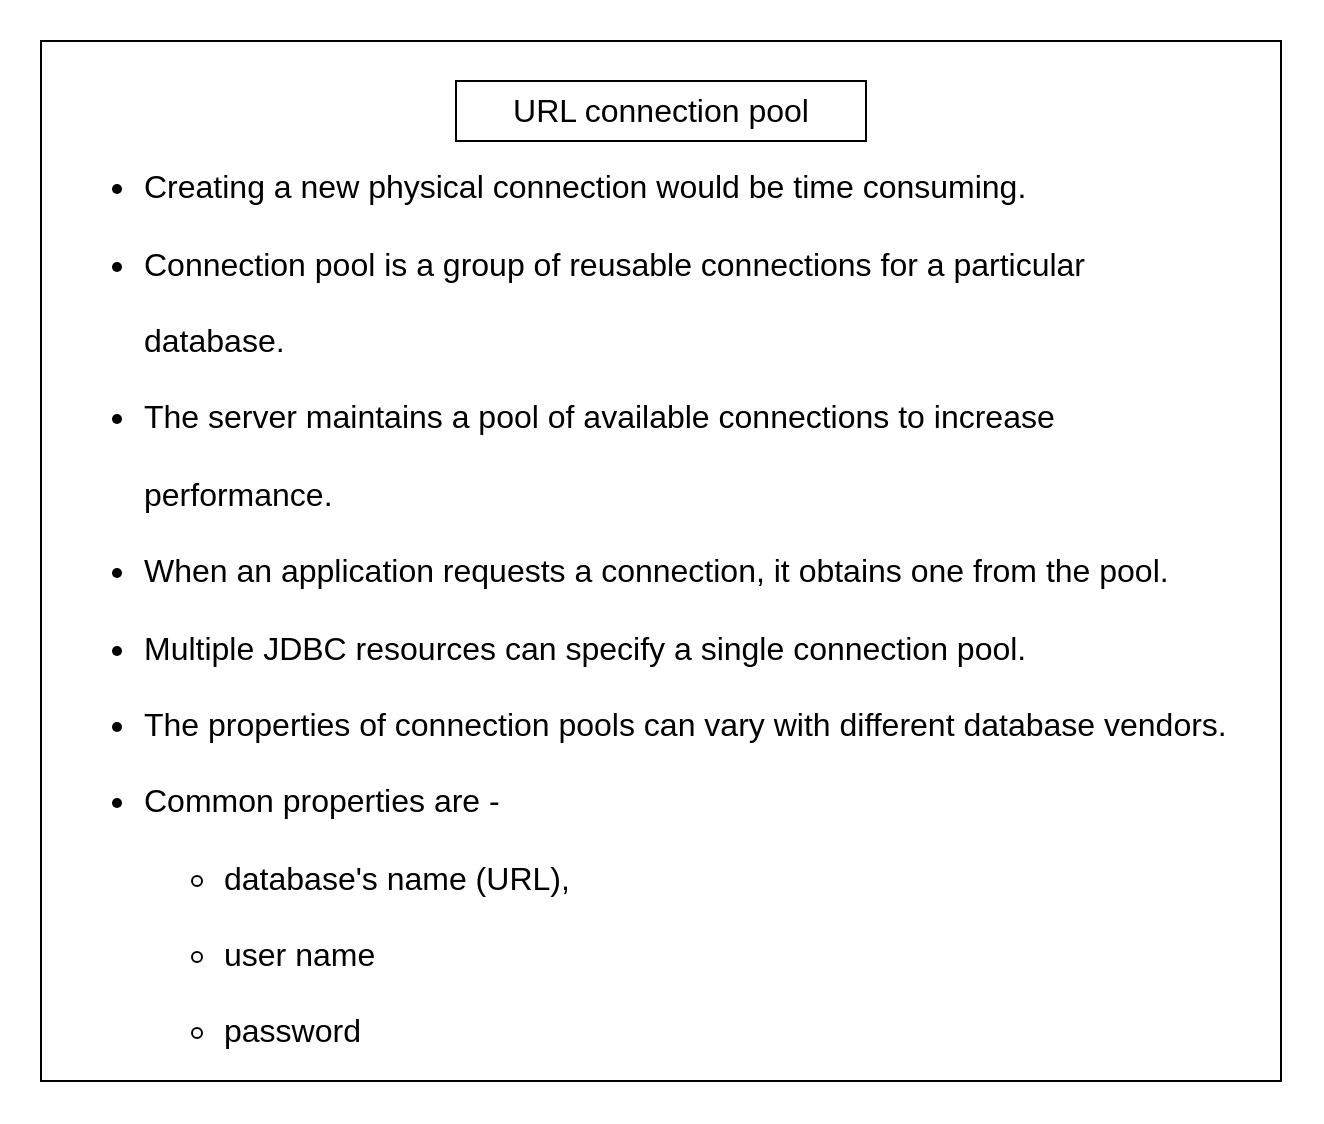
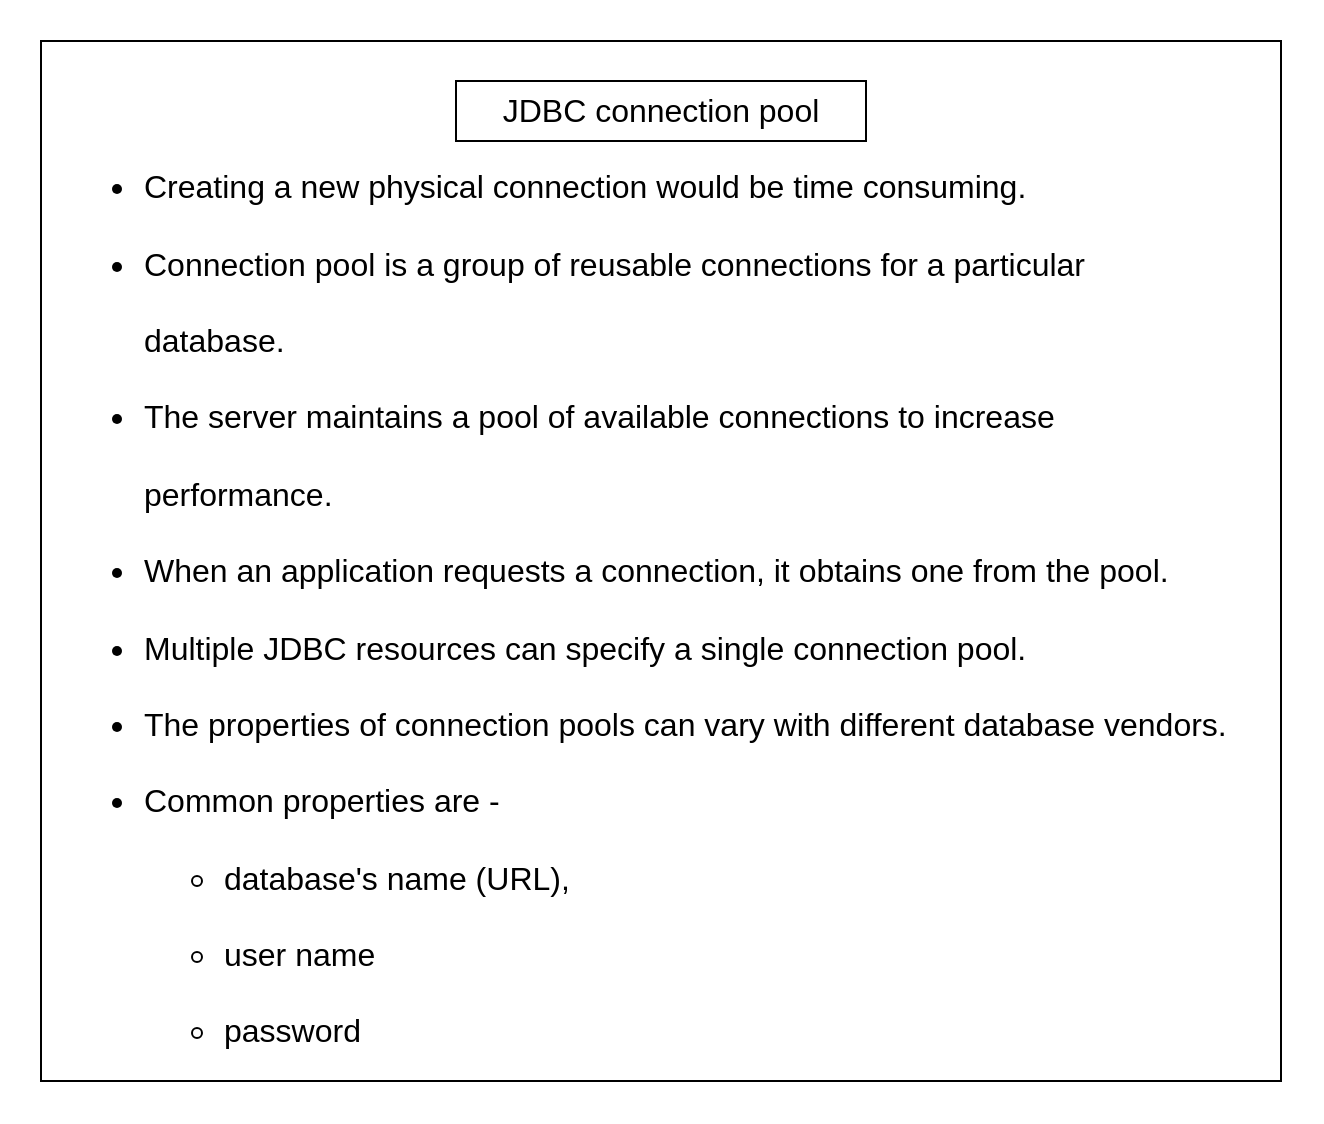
node "URL connection pool": label "URL connection pool" -> "JDBC connection pool"
